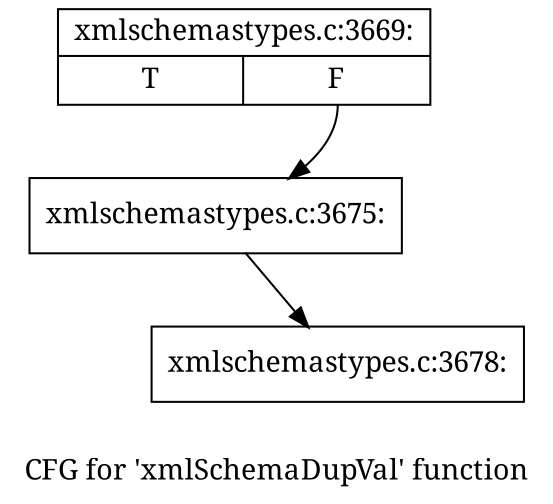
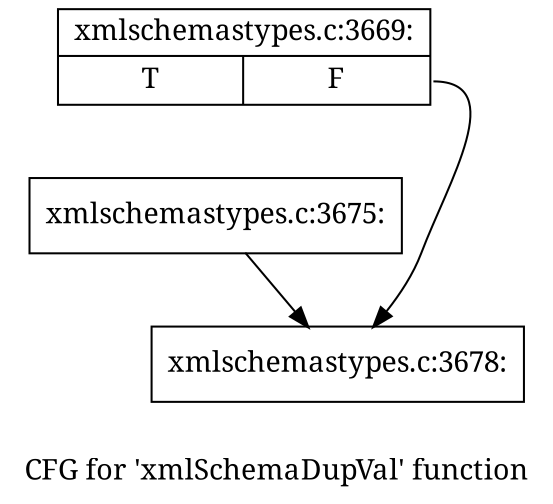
edge "xmlschemastypes.c:3669:" -> "xmlschemastypes.c:3675:": now "xmlschemastypes.c:3669:" -> "xmlschemastypes.c:3678:"
